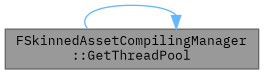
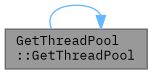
node "FSkinnedAssetCompilingManager ::GetThreadPool": label "FSkinnedAssetCompilingManager ::GetThreadPool" -> "GetThreadPool ::GetThreadPool"
